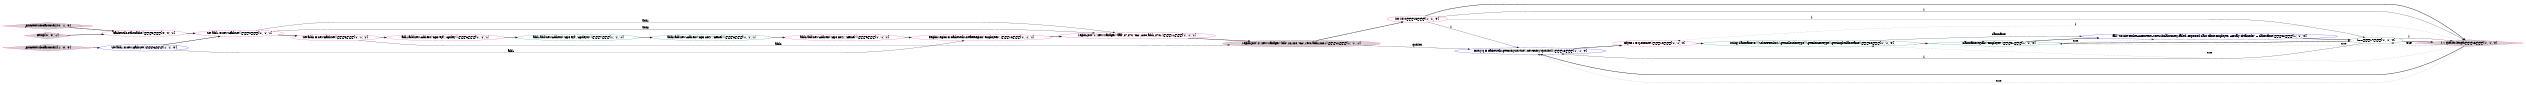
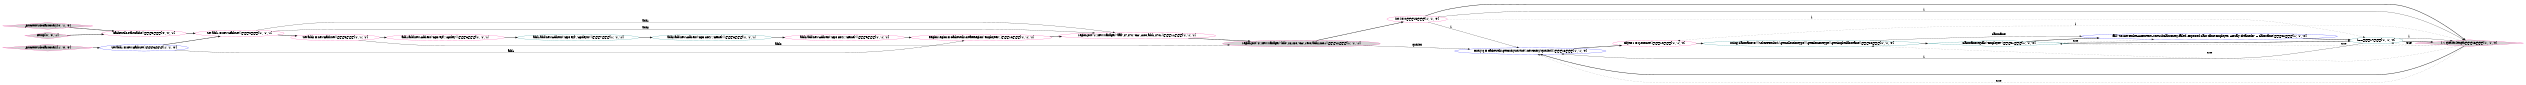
edge "int i = 0@@@15@@@['1', '1', '0']" -> "i++@@@17@@@['1', '1', '0']": style solid -> dotted
